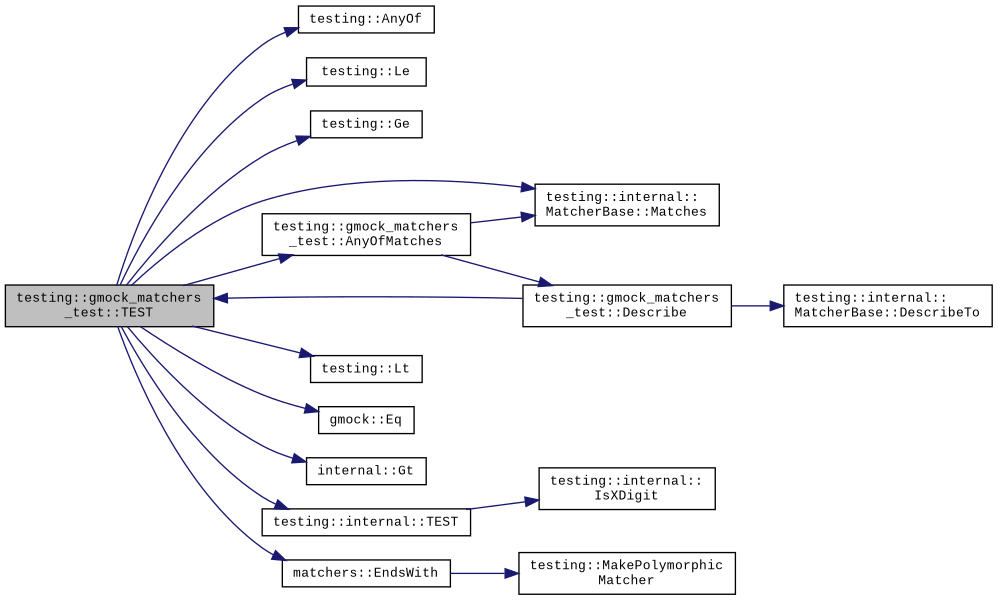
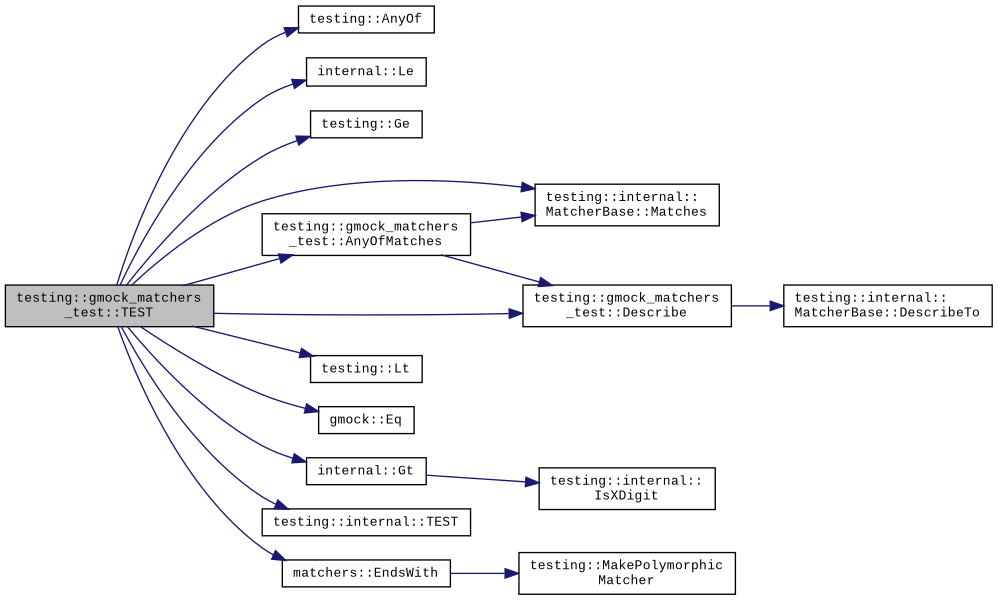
node "testing::Le": label "testing::Le" -> "internal::Le"
edge "testing::gmock_matchers _test::Describe" -> "testing::gmock_matchers _test::TEST": reversed
edge "testing::internal::TEST" -> "testing::internal:: IsXDigit": now "internal::Gt" -> "testing::internal:: IsXDigit"
